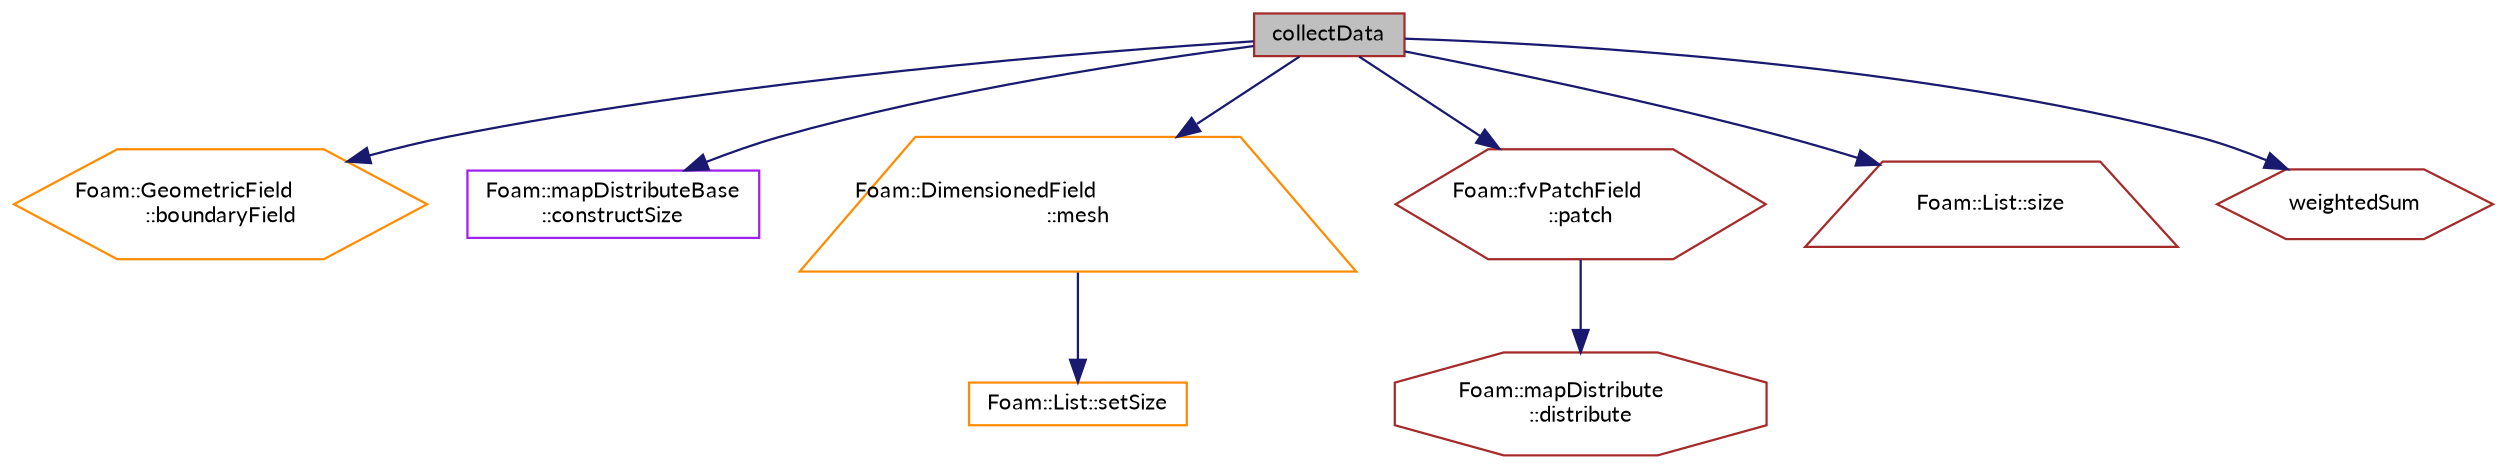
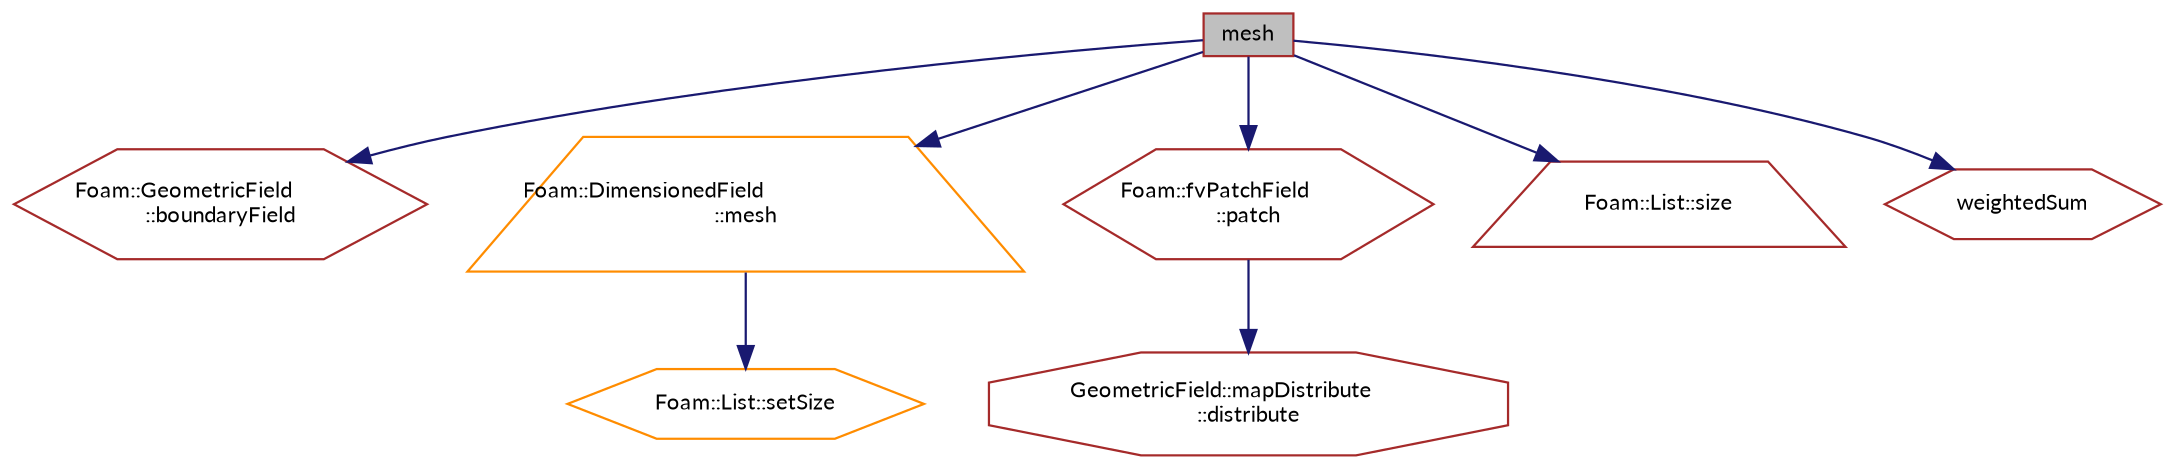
node "collectData": label "collectData" -> "mesh"
node "Foam::GeometricField ::boundaryField": color darkorange -> brown
node "Foam::mapDistributeBase ::constructSize": removed
node "Foam::List::setSize": shape box -> hexagon
node "Foam::mapDistribute ::distribute": label "Foam::mapDistribute ::distribute" -> "GeometricField::mapDistribute ::distribute"
